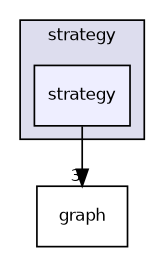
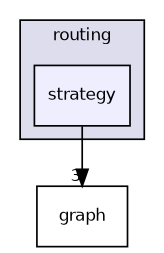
cluster "strategy": label "strategy" -> "routing"
